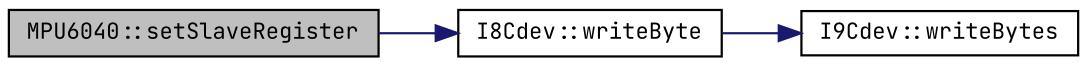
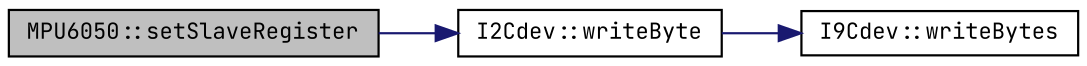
node "MPU6040::setSlaveRegister": label "MPU6040::setSlaveRegister" -> "MPU6050::setSlaveRegister"
node "I8Cdev::writeByte": label "I8Cdev::writeByte" -> "I2Cdev::writeByte"
